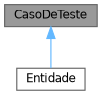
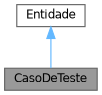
edge "Entidade" -> "CasoDeTeste": reversed
